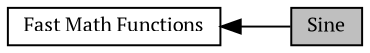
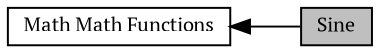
node "Fast Math Functions": label "Fast Math Functions" -> "Math Math Functions"
